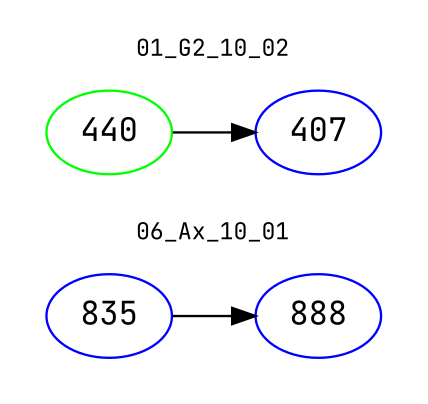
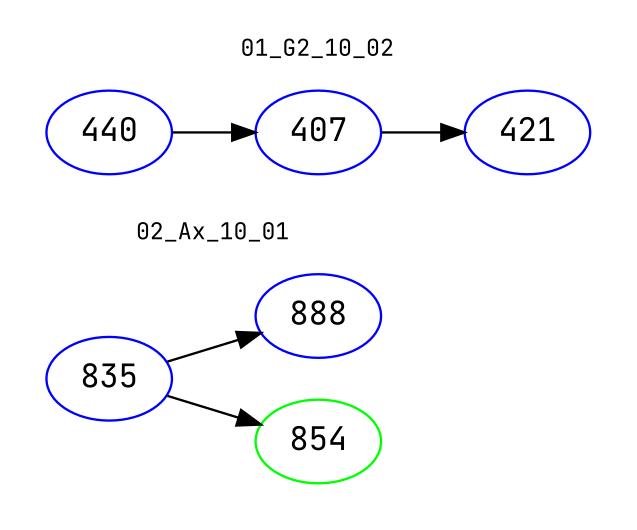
node "440": color green -> blue
node "421": added
cluster "06_Ax_10_01": label "06_Ax_10_01" -> "02_Ax_10_01"
node "854": added
